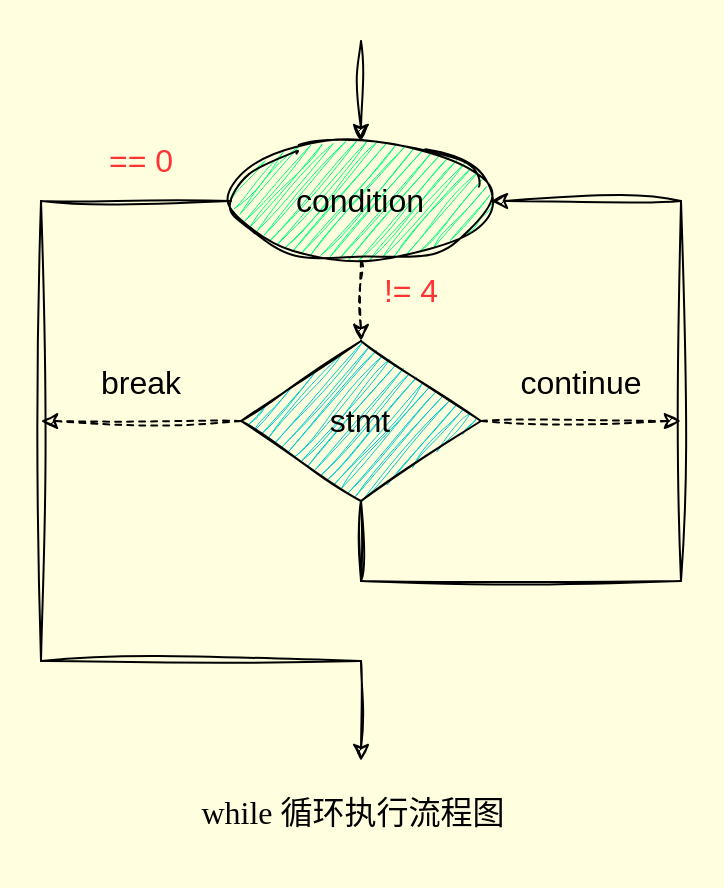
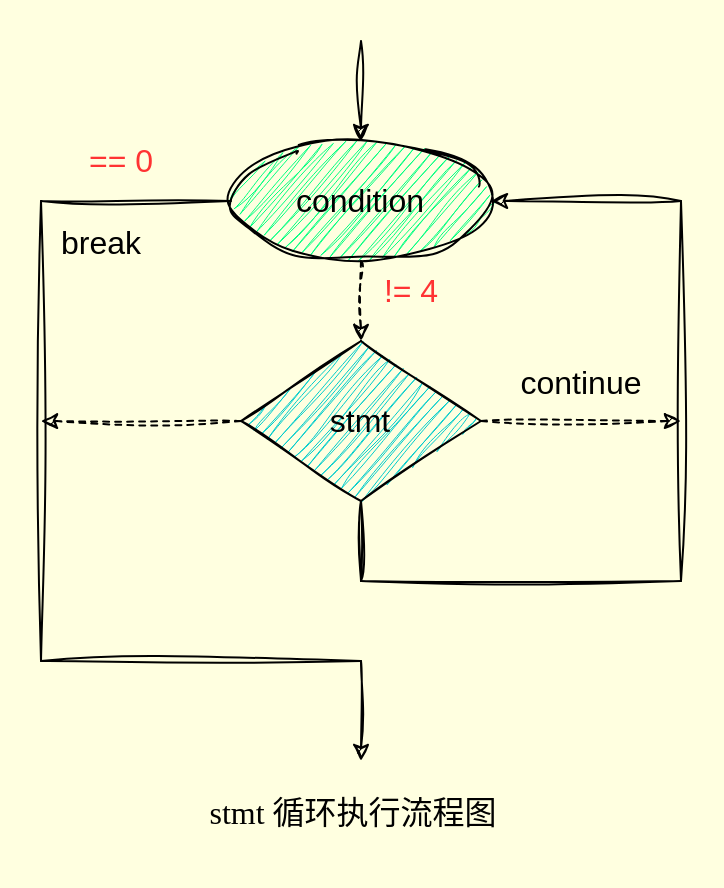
node "== 0": moved (141, 161) -> (121, 161)
node "break": moved (141, 382) -> (101, 242)
node "while 循环执行流程图": label "while 循环执行流程图" -> "stmt 循环执行流程图"
